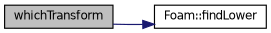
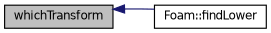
edge "whichTransform" -> "Foam::findLower": reversed
